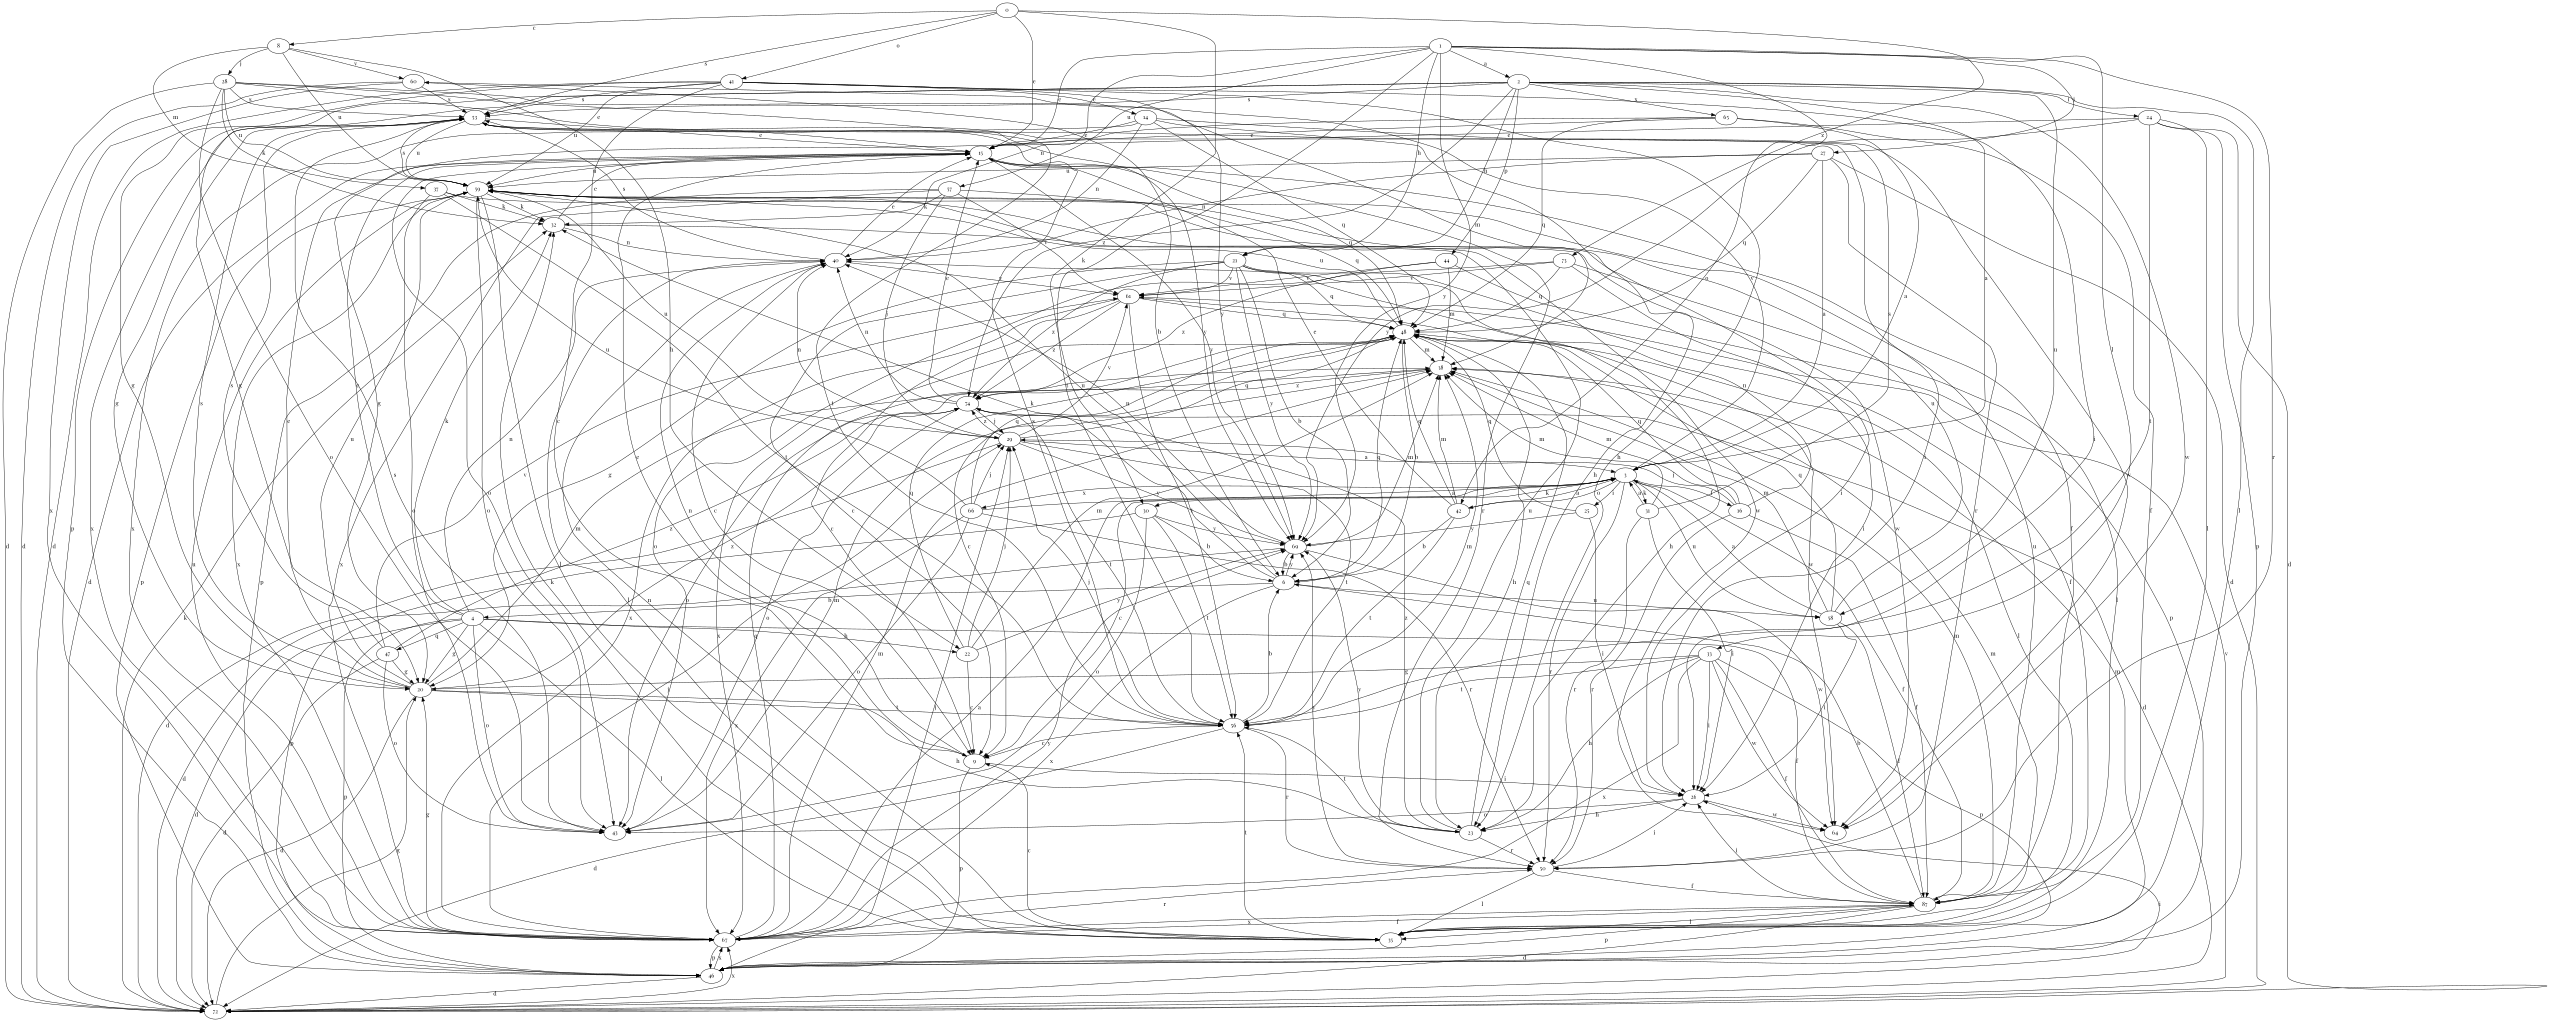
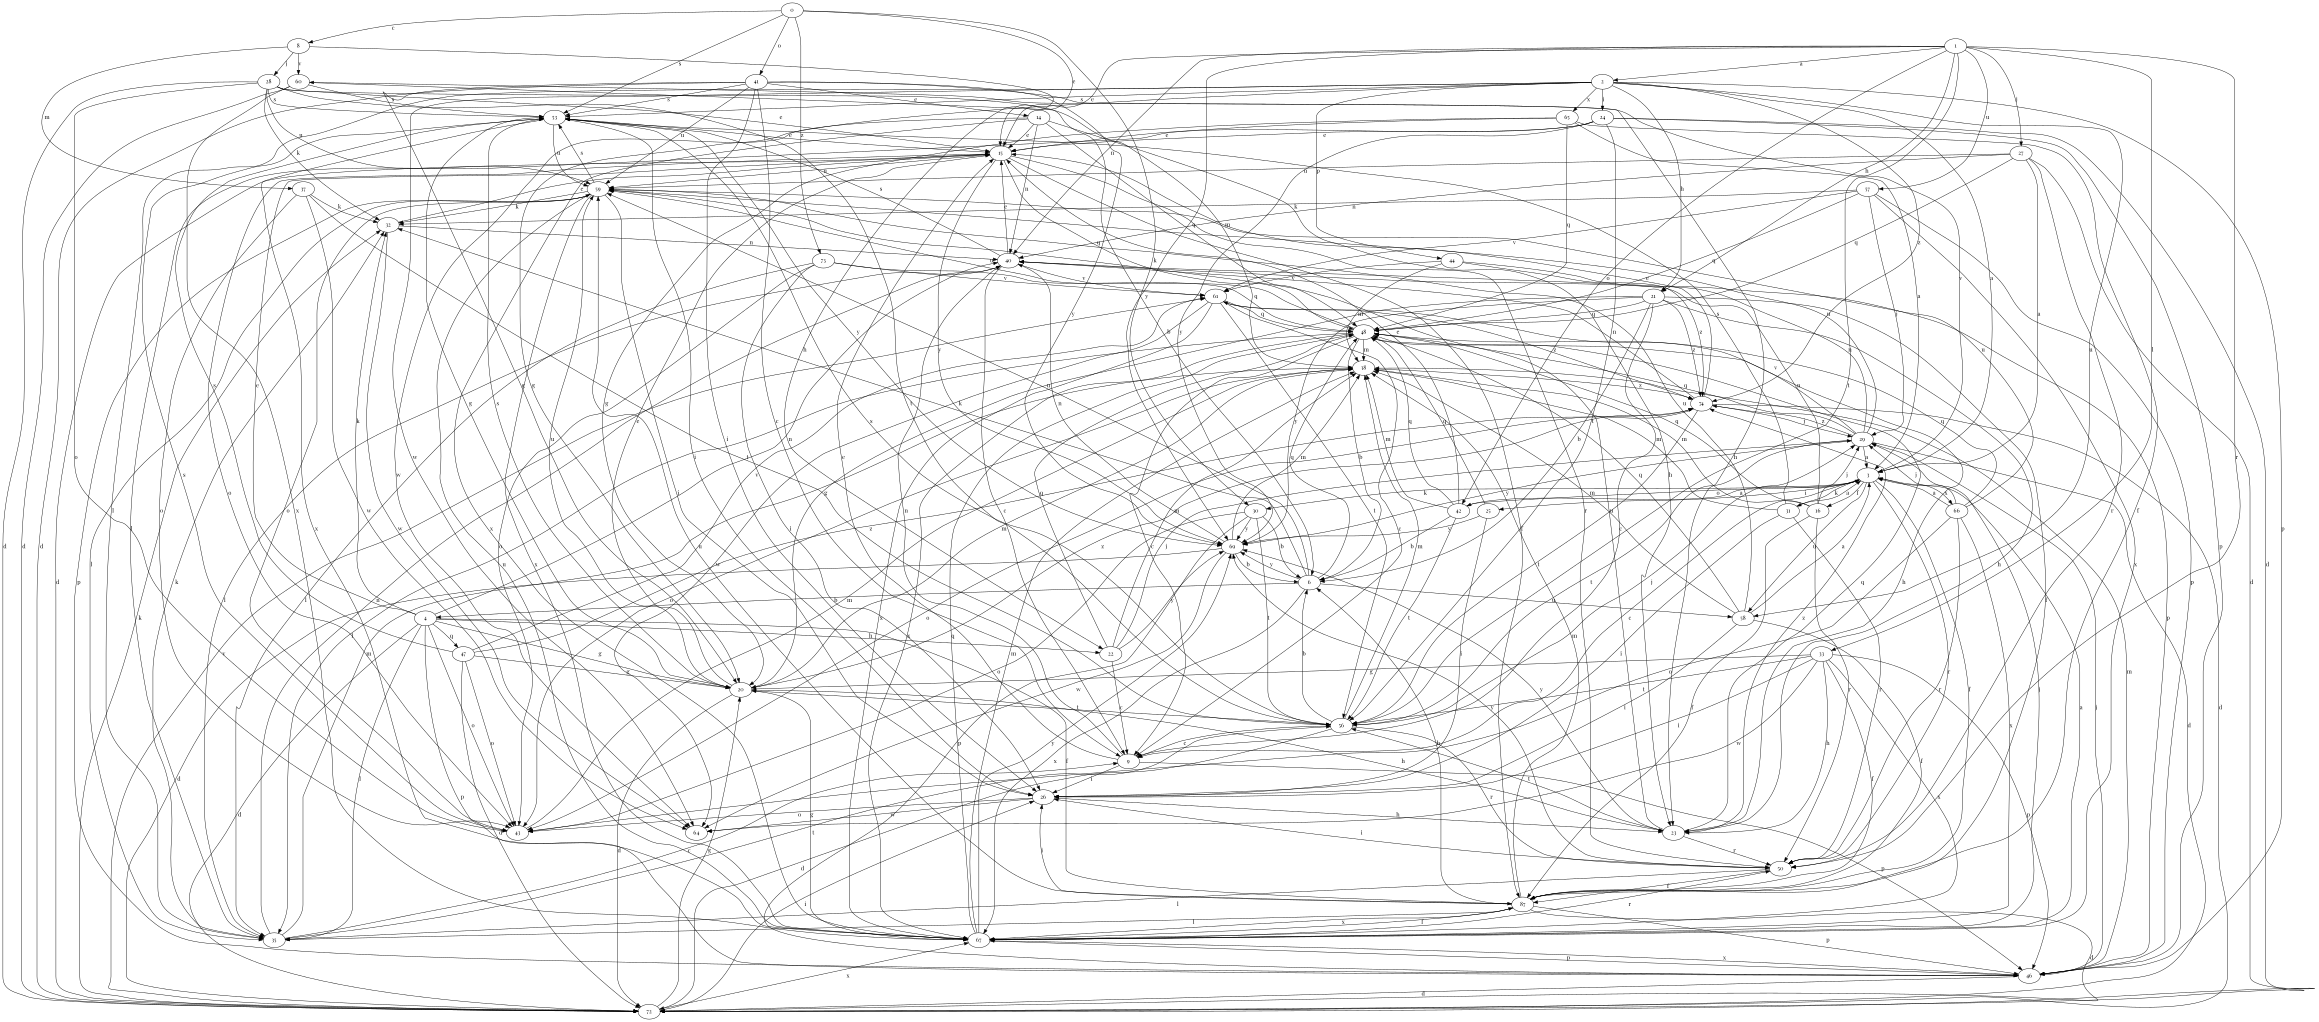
edge "8" -> "59": removed, label "u"
edge "21" -> "61": removed, label "v"
